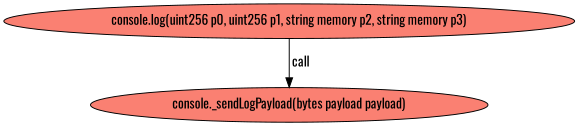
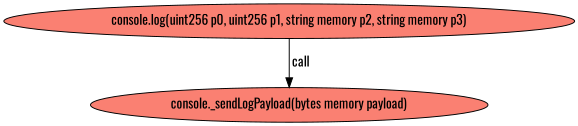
node "console._sendLogPayload(bytes payload payload)": label "console._sendLogPayload(bytes payload payload)" -> "console._sendLogPayload(bytes memory payload)"
